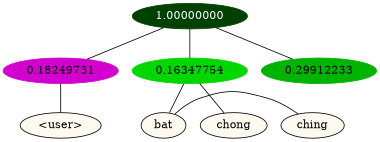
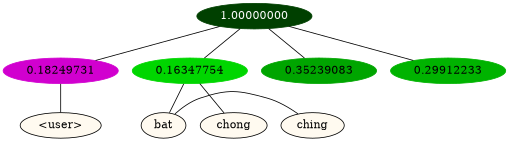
node "0.35239083": added
